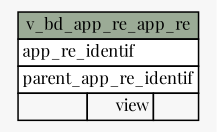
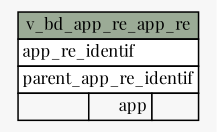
node "v_bd_app_re_app_re": text "view" -> "app"
